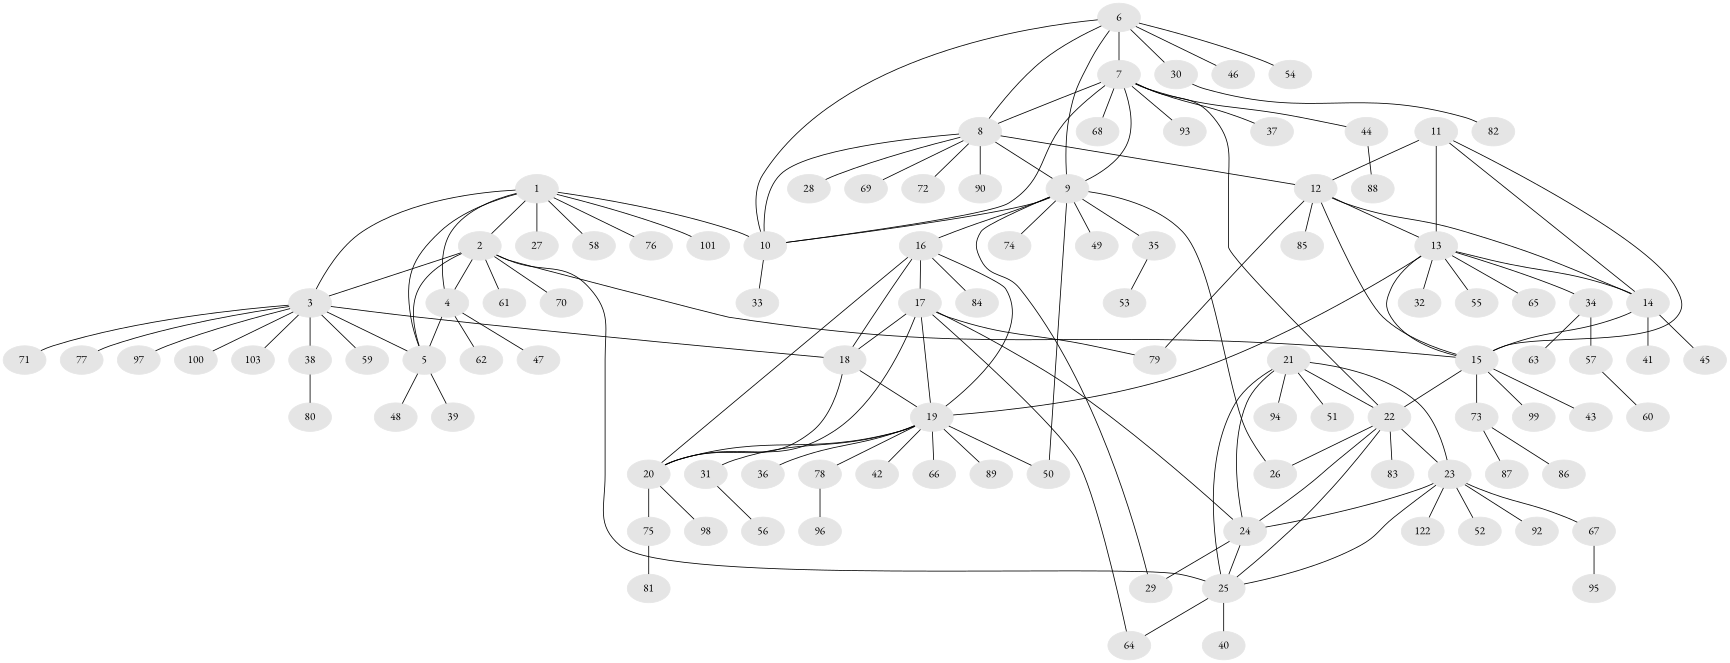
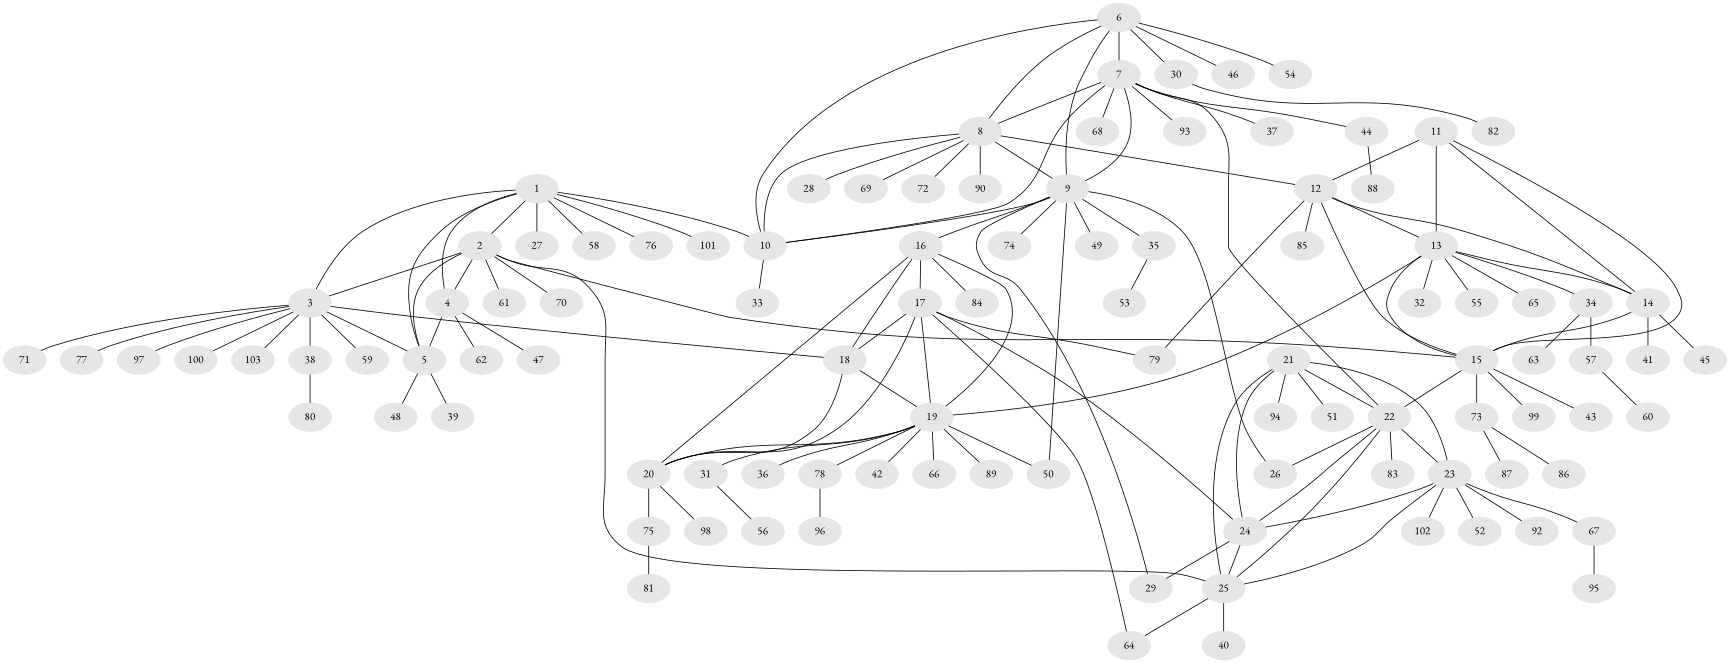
node "122": label "122" -> "102"
